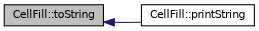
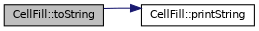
edge "CellFill::printString" -> "CellFill::toString": reversed
